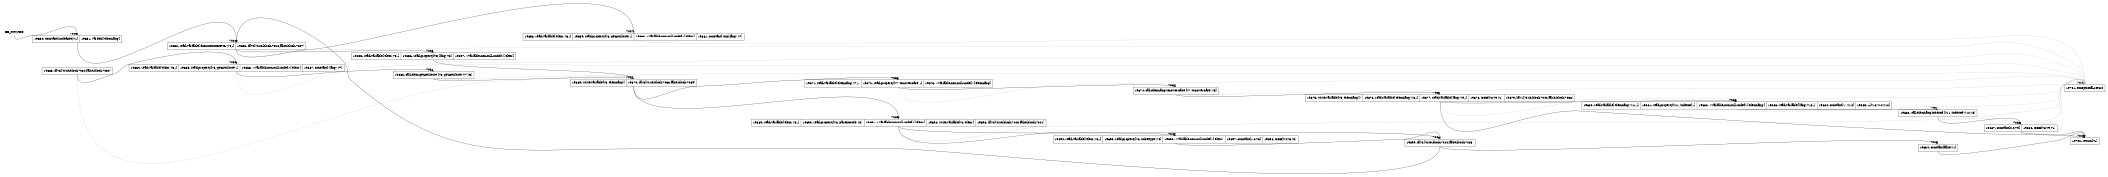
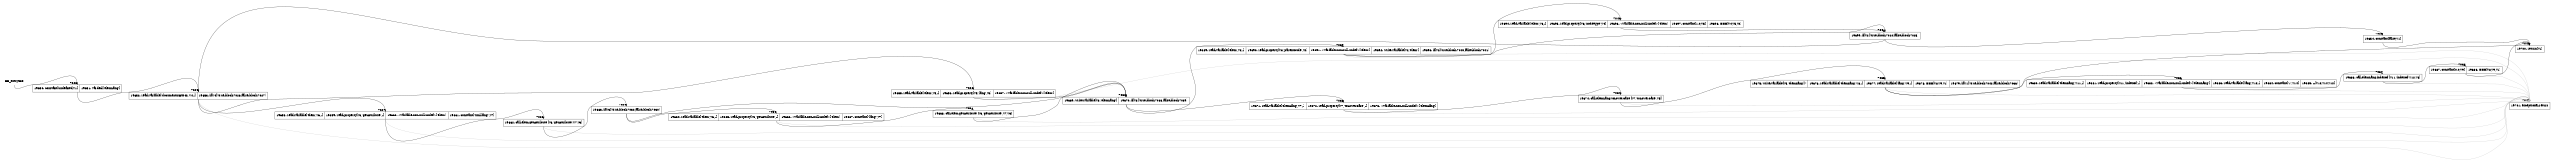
edge "19663: if[v3](true-block:7032,false-block:7030)" -> "19669: write-variable[v3,'elemLang']": color gray -> black
node "19662: call-elem.getAttribute [v6,'getAttribute',v7,v3]": added
